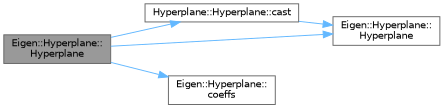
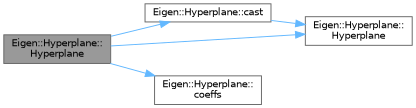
node "Hyperplane::Hyperplane::cast": label "Hyperplane::Hyperplane::cast" -> "Eigen::Hyperplane::cast"
